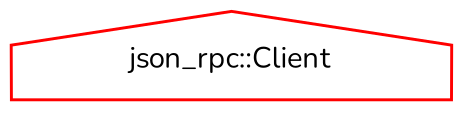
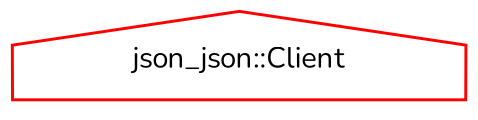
node "json_rpc::Client": label "json_rpc::Client" -> "json_json::Client"
